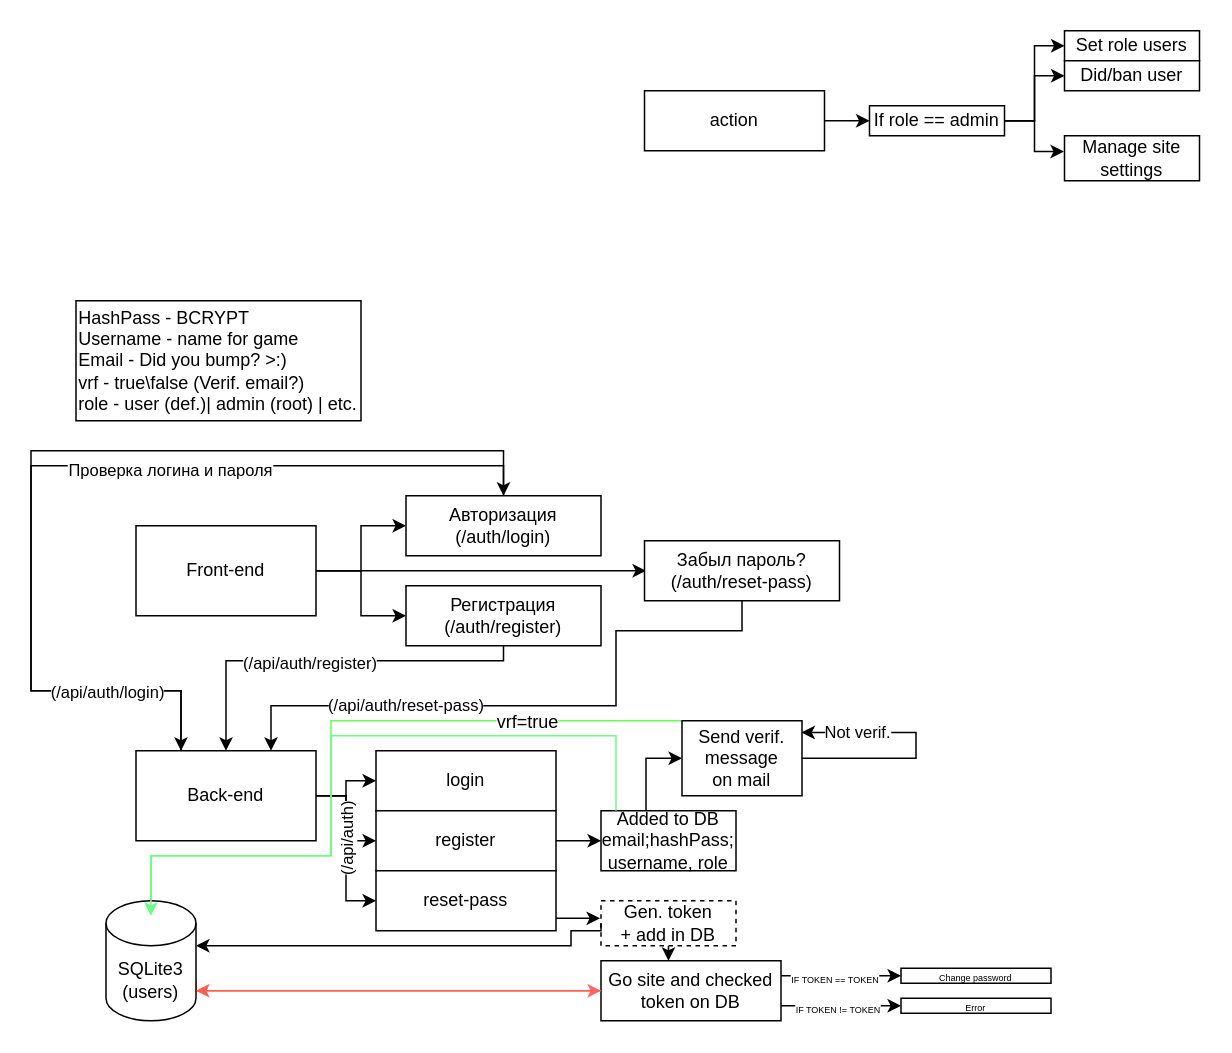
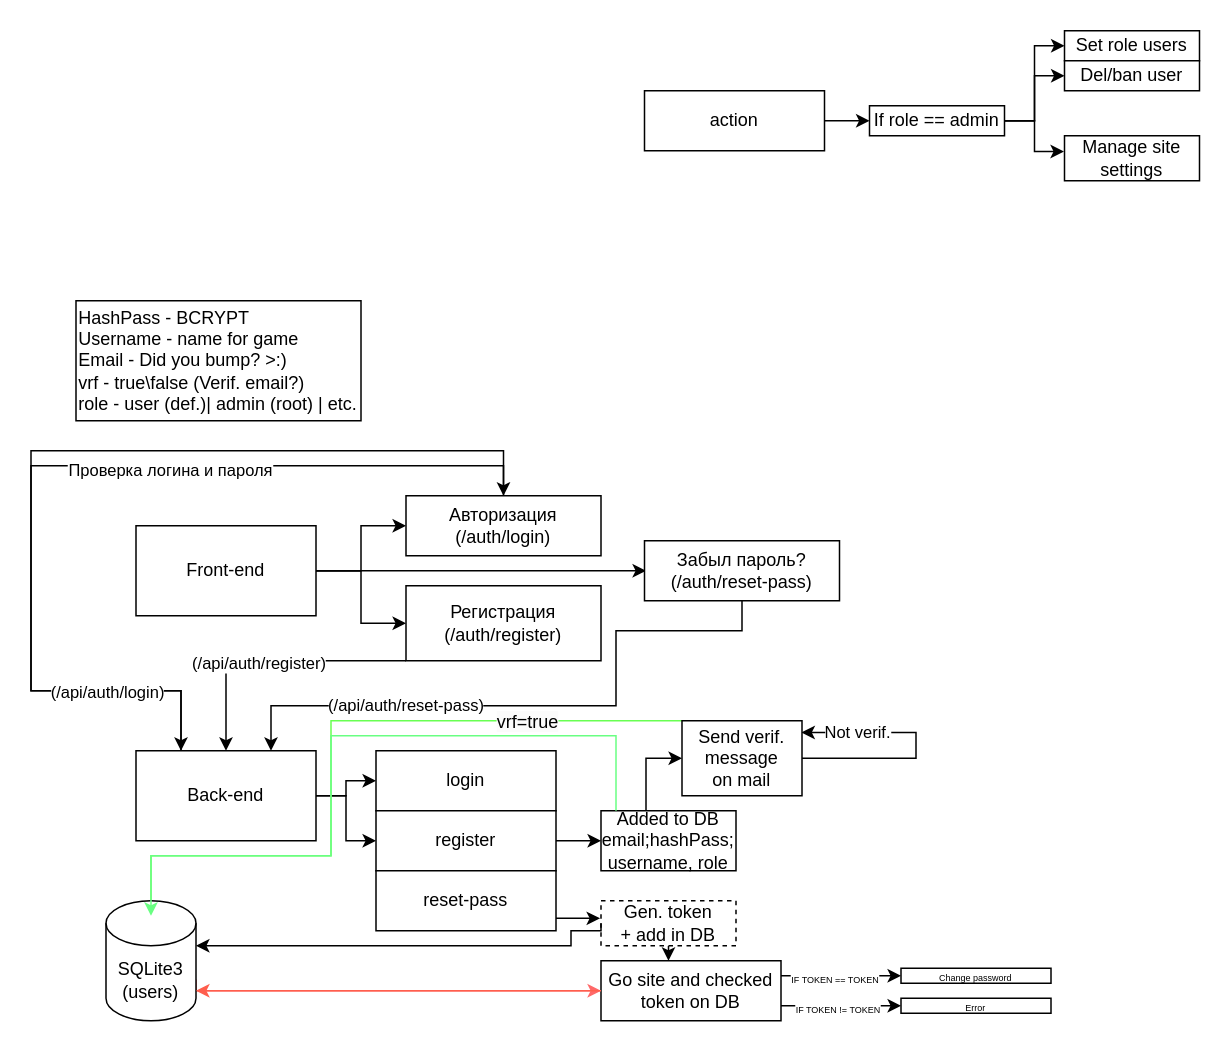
node "Did/ban user": label "Did/ban user" -> "Del/ban user"
node "Регистрация (/auth/register)": size 195x60 -> 195x75
edge "Back-end" -> "reset-pass": removed, label "(/api/auth)"
